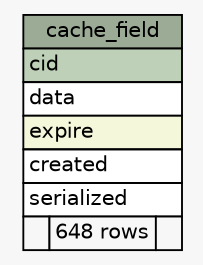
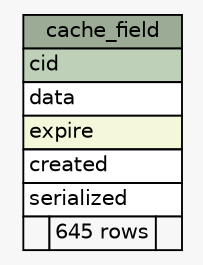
node "cache_field": text "648 rows" -> "645 rows"
